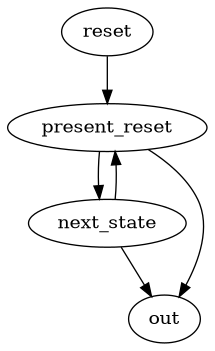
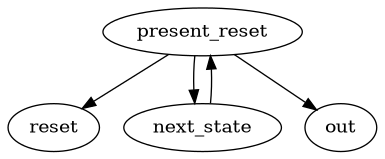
edge "reset" -> "present_reset": reversed
edge "next_state" -> "out": removed
